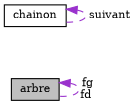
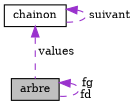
edge "arbre" -> "chainon": added, label "values"
